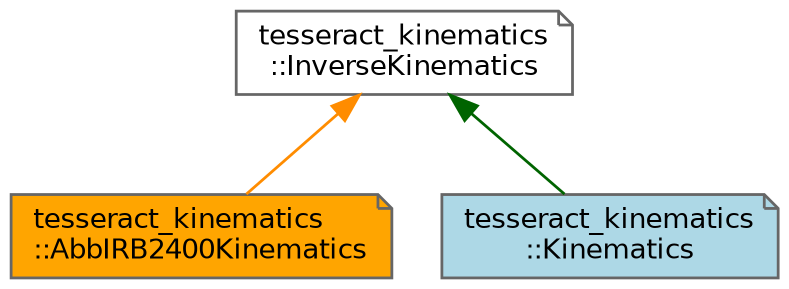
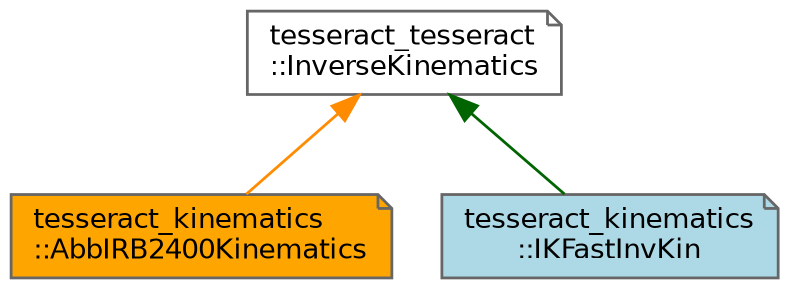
node "tesseract_kinematics ::InverseKinematics": label "tesseract_kinematics ::InverseKinematics" -> "tesseract_tesseract ::InverseKinematics"
node "tesseract_kinematics ::Kinematics": label "tesseract_kinematics ::Kinematics" -> "tesseract_kinematics ::IKFastInvKin"
